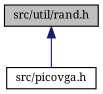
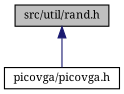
node "src/picovga.h": label "src/picovga.h" -> "picovga/picovga.h"
